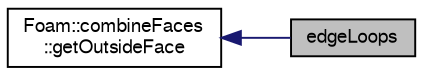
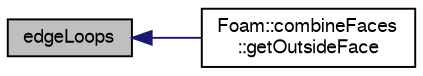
edge "edgeLoops" -> "Foam::combineFaces ::getOutsideFace": reversed
